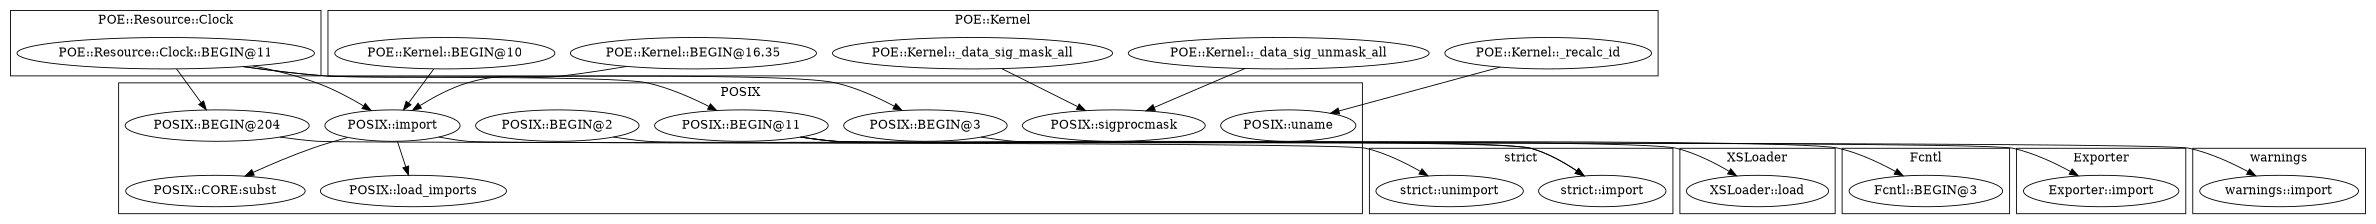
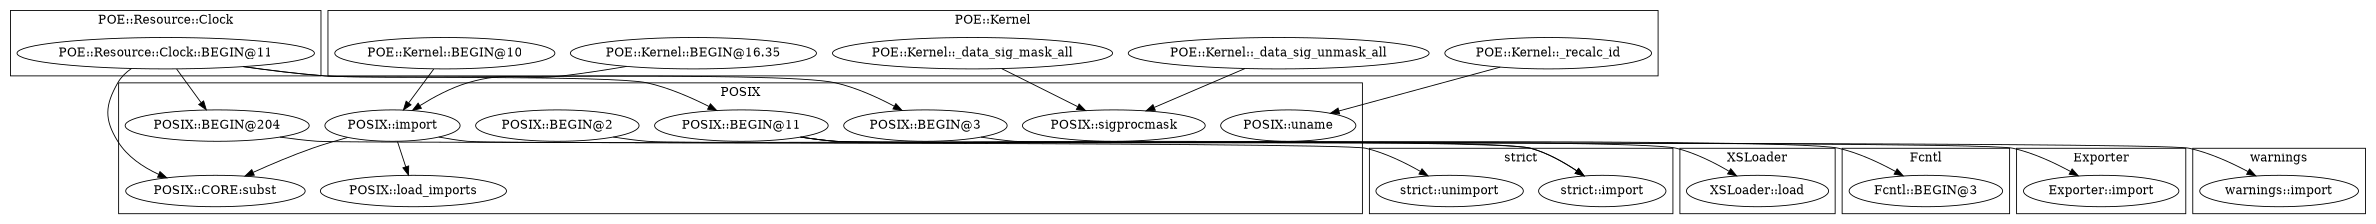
edge "POE::Resource::Clock::BEGIN@11" -> "POSIX::import": now "POE::Resource::Clock::BEGIN@11" -> "POSIX::CORE:subst"
